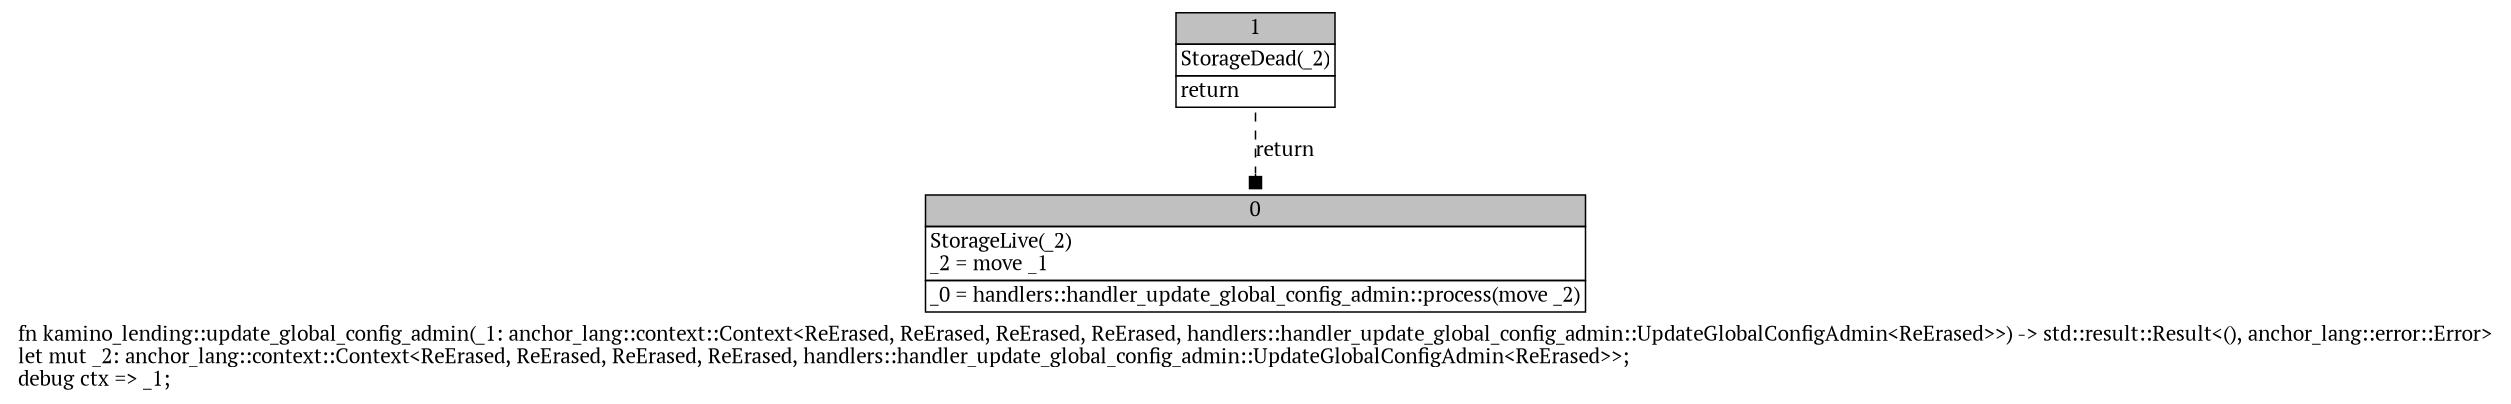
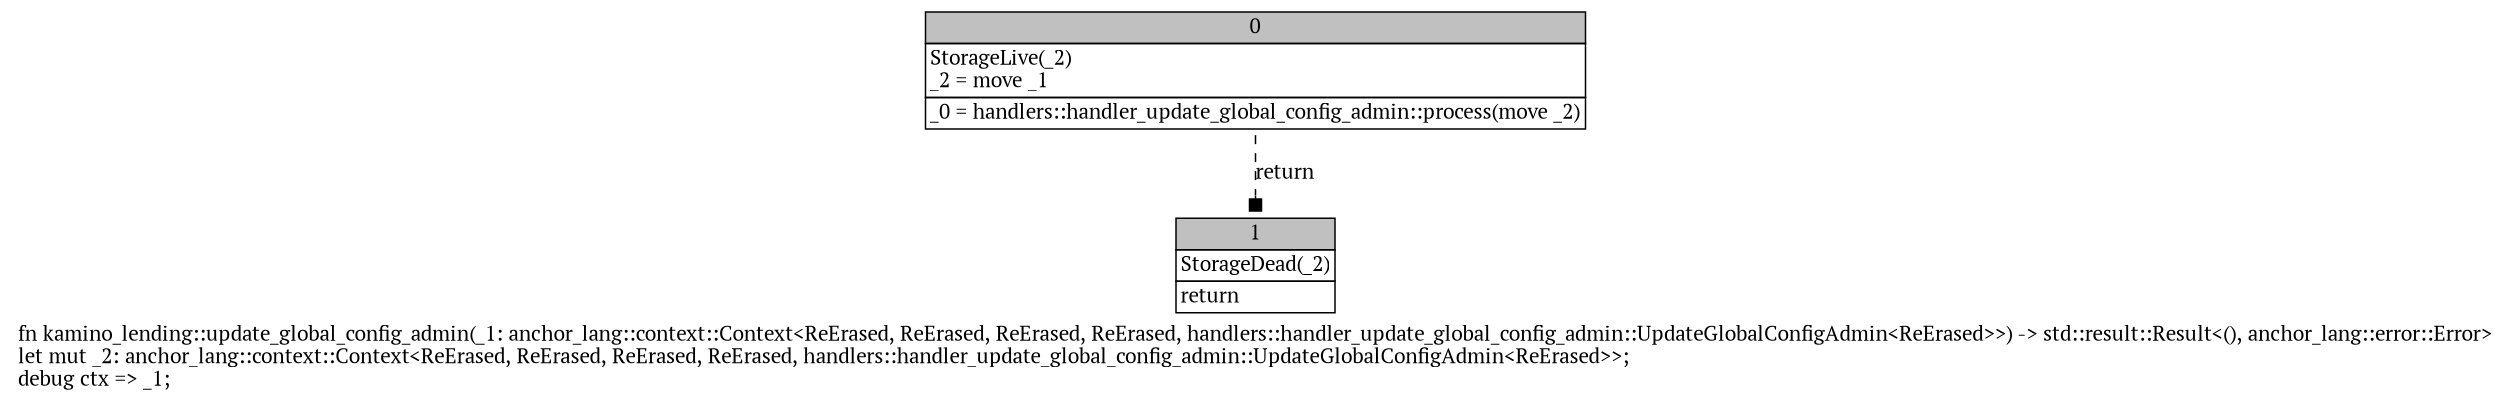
edge "1" -> "0": reversed
